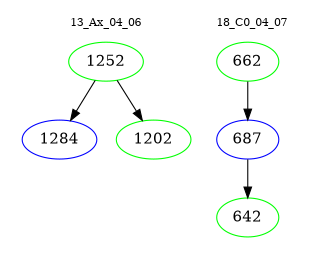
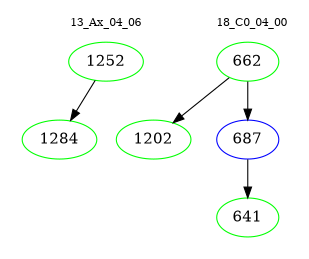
cluster "18_C0_04_07": label "18_C0_04_07" -> "18_C0_04_00"
edge "1252" -> "1202": now "662" -> "1202"
node "1284": color blue -> green
node "642": label "642" -> "641"
